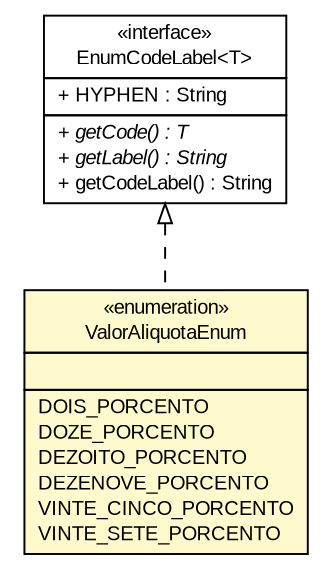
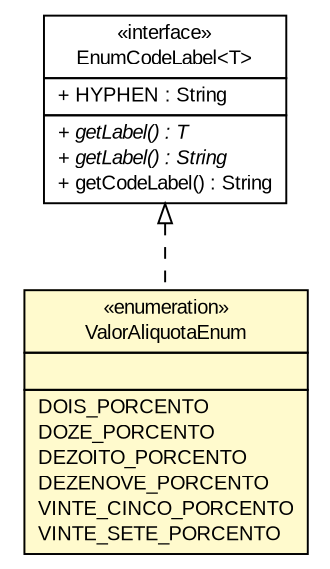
node "EnumCodeLabel<T>": text "+ getCode() : T" -> "+ getLabel() : T"
